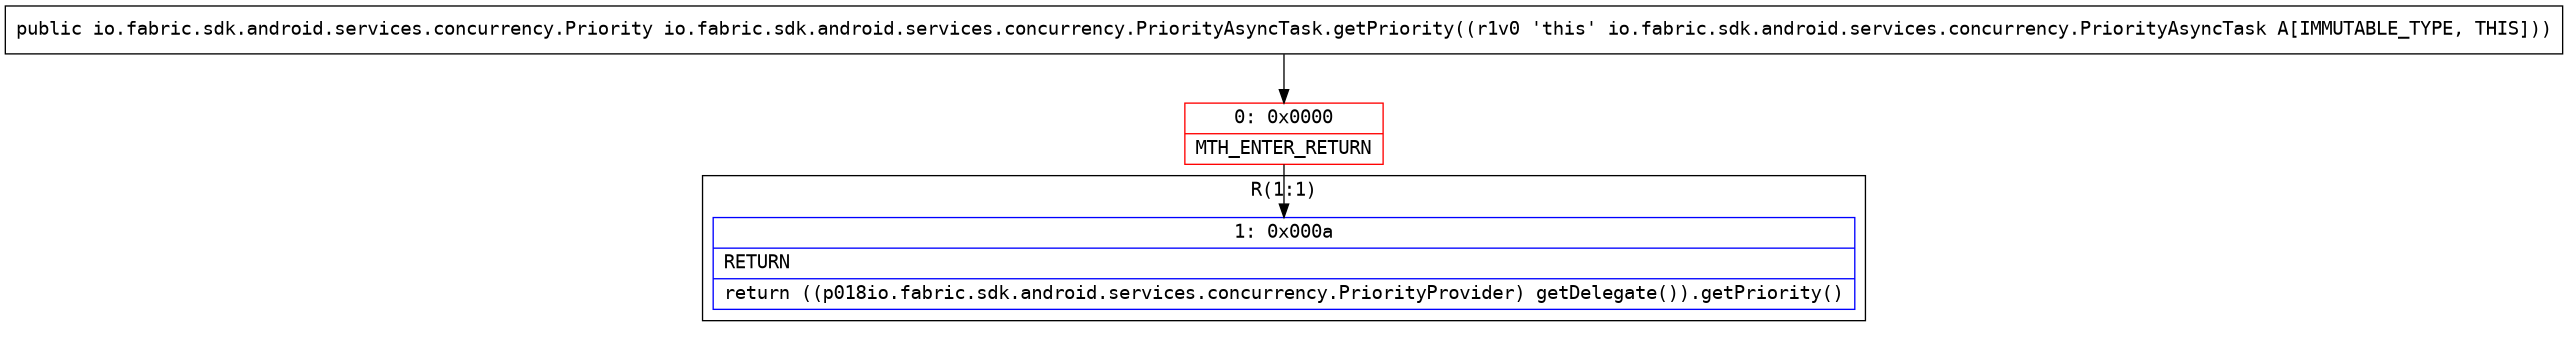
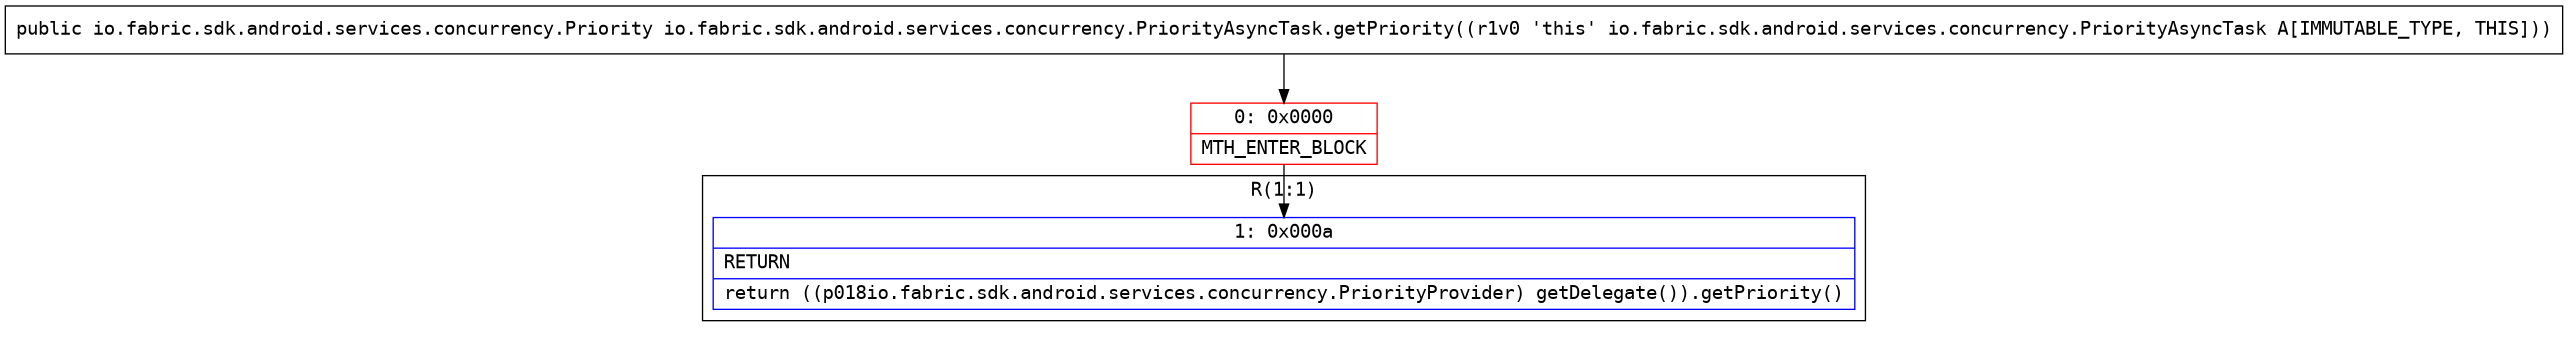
node "0: 0x0000": text "MTH_ENTER_RETURN" -> "MTH_ENTER_BLOCK"
